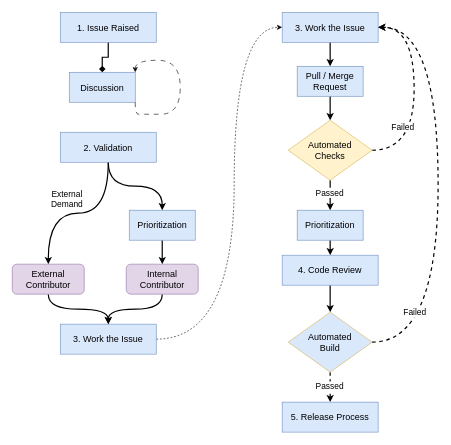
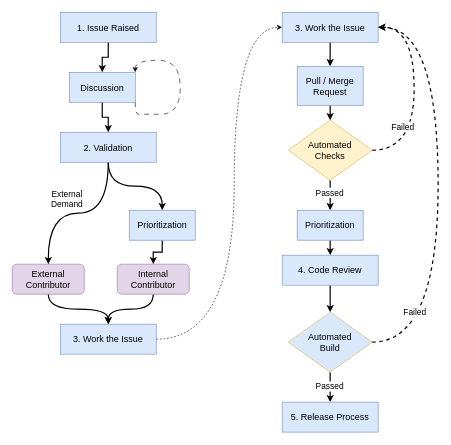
edge "1. Issue Raised" -> "Discussion": arrowhead diamond -> classic
node "Pull / Merge Request": size 66x30 -> 66x39
edge "Discussion" -> "2. Validation": added
node "Internal Contributor": moved (162, 279) -> (153, 279)
edge "Automated Build" -> "5. Release Process": style dashed -> solid
